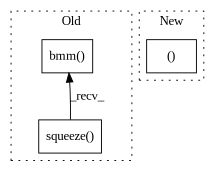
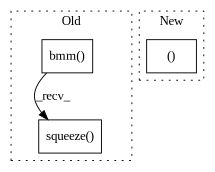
edge "squeeze()" -> "bmm()": reversed
